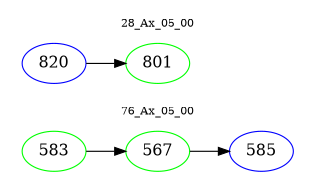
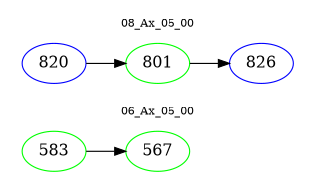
cluster "28_Ax_05_00": label "28_Ax_05_00" -> "08_Ax_05_00"
node "826": added
cluster "76_Ax_05_00": label "76_Ax_05_00" -> "06_Ax_05_00"
node "585": removed
